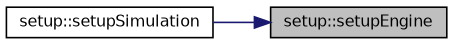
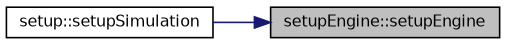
node "setup::setupEngine": label "setup::setupEngine" -> "setupEngine::setupEngine"
